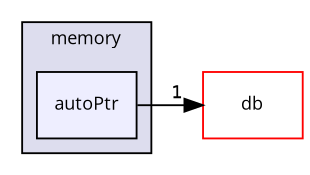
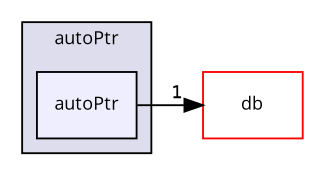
cluster "memory": label "memory" -> "autoPtr"
